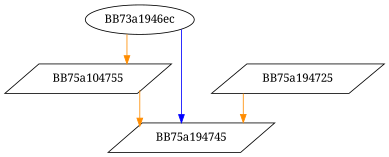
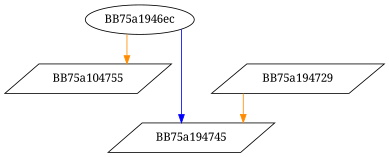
node "BB73a1946ec": label "BB73a1946ec" -> "BB75a1946ec"
node "BB75a194725": label "BB75a194725" -> "BB75a194729"
edge "BB75a104755" -> "BB75a194745": removed
